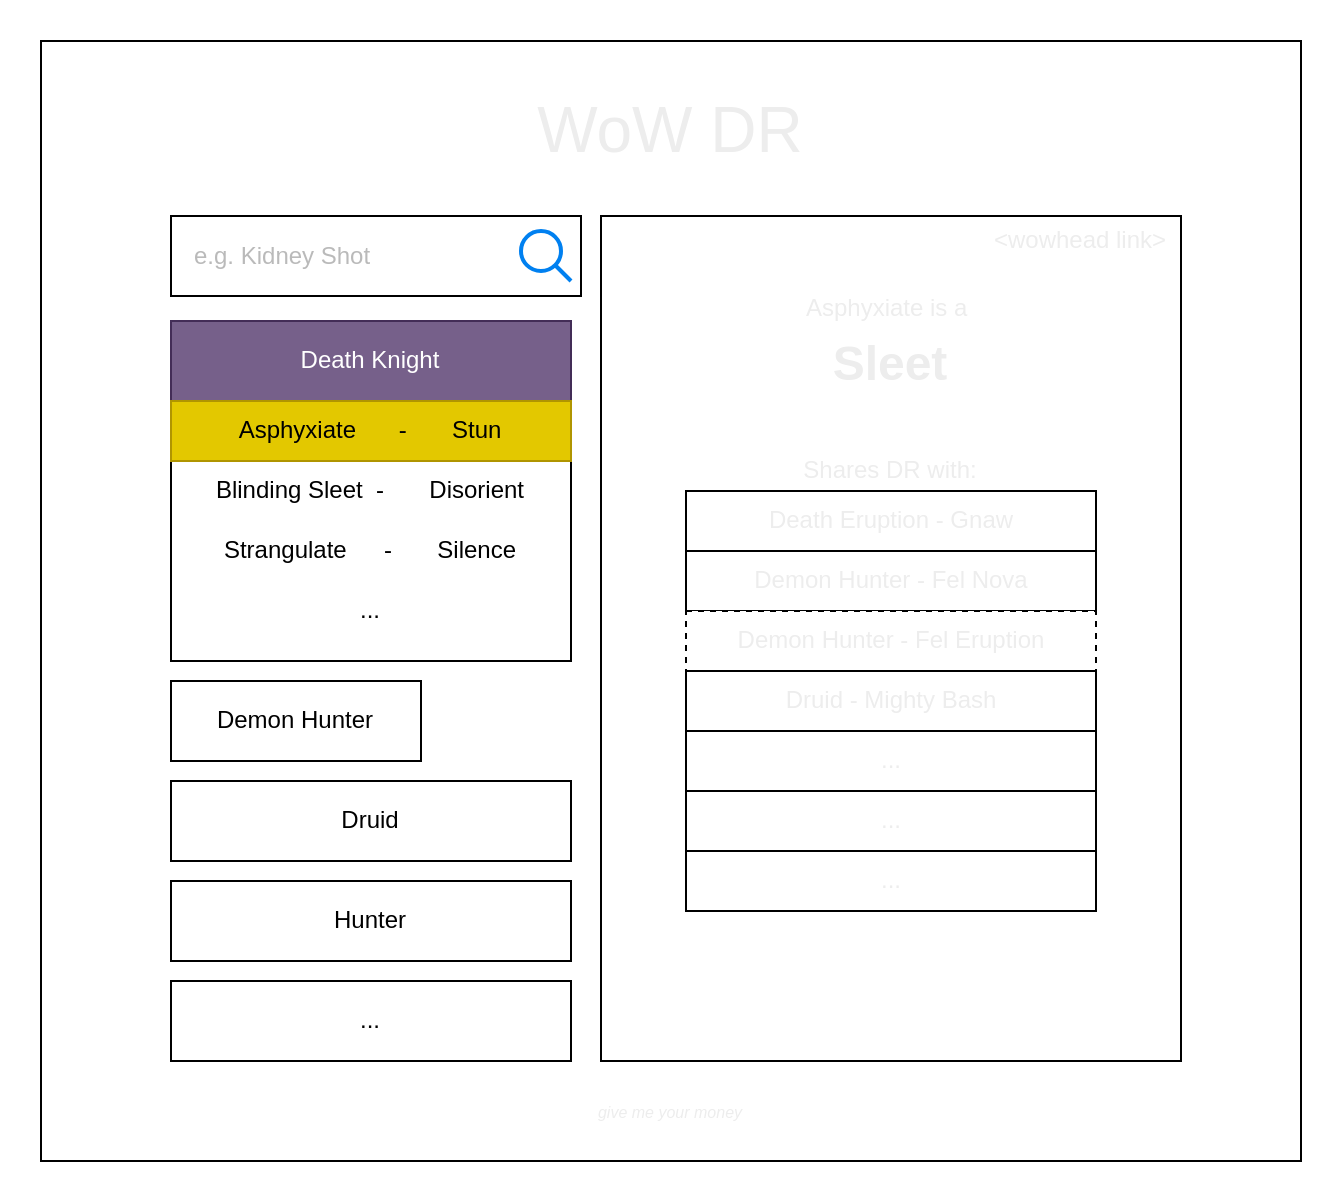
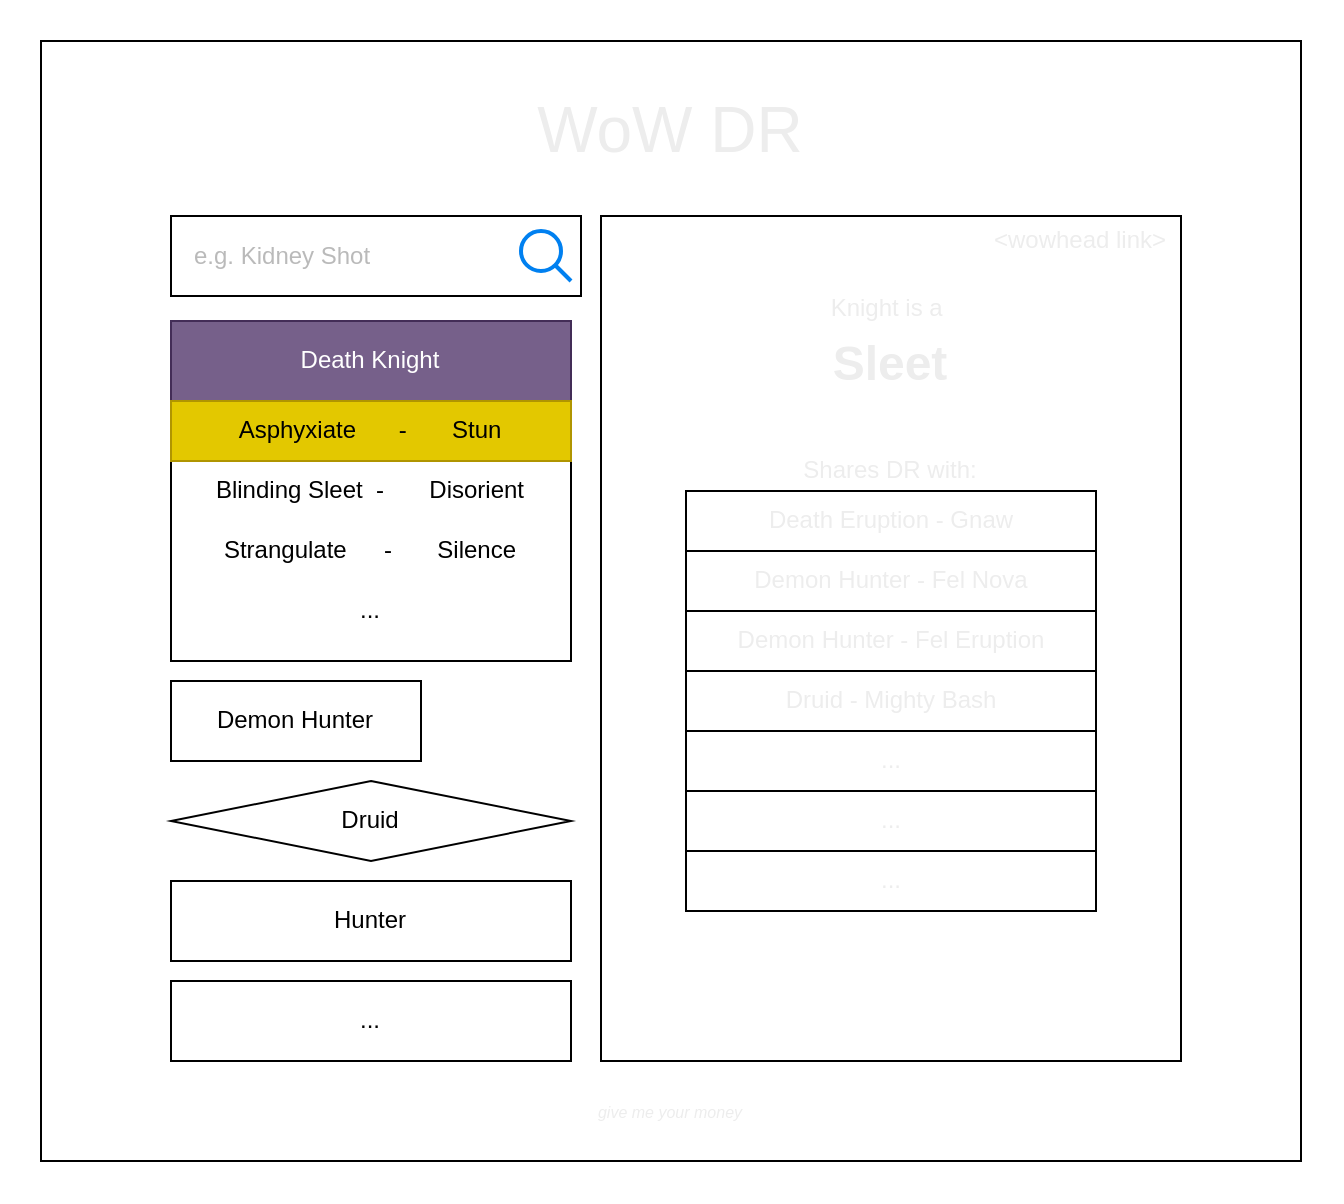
node "Asphyxiate is a": label "Asphyxiate is a" -> "Knight is a"
node "Demon Hunter - Fel Eruption": style dashed -> solid
node "Druid": shape rectangle -> diamond
